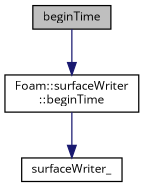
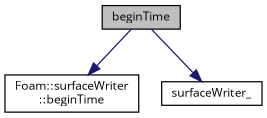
edge "Foam::surfaceWriter ::beginTime" -> "surfaceWriter_": now "beginTime" -> "surfaceWriter_"
